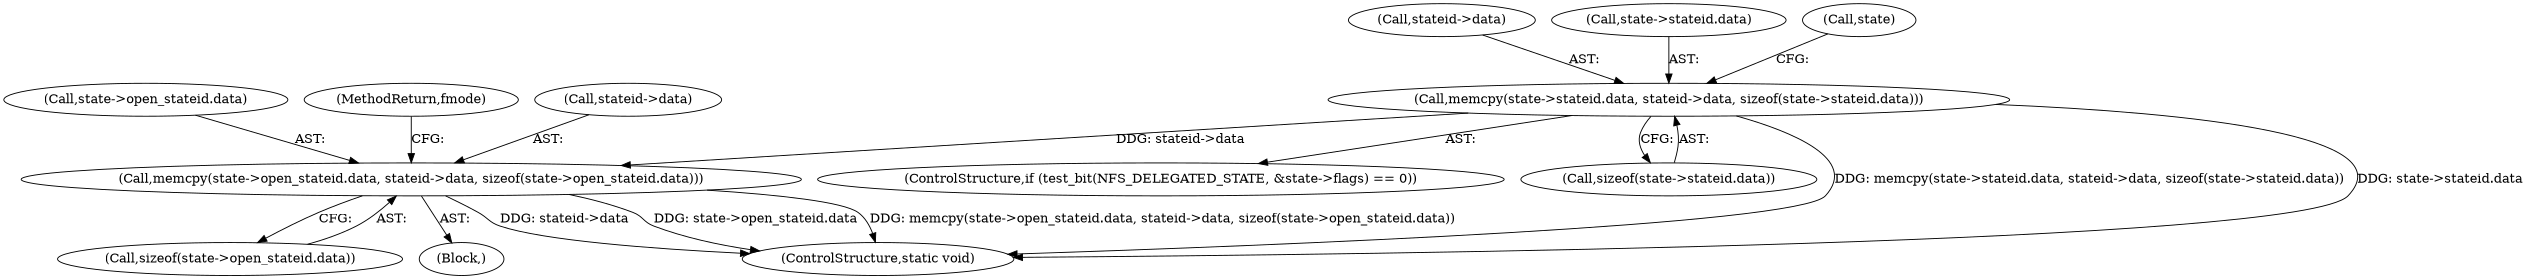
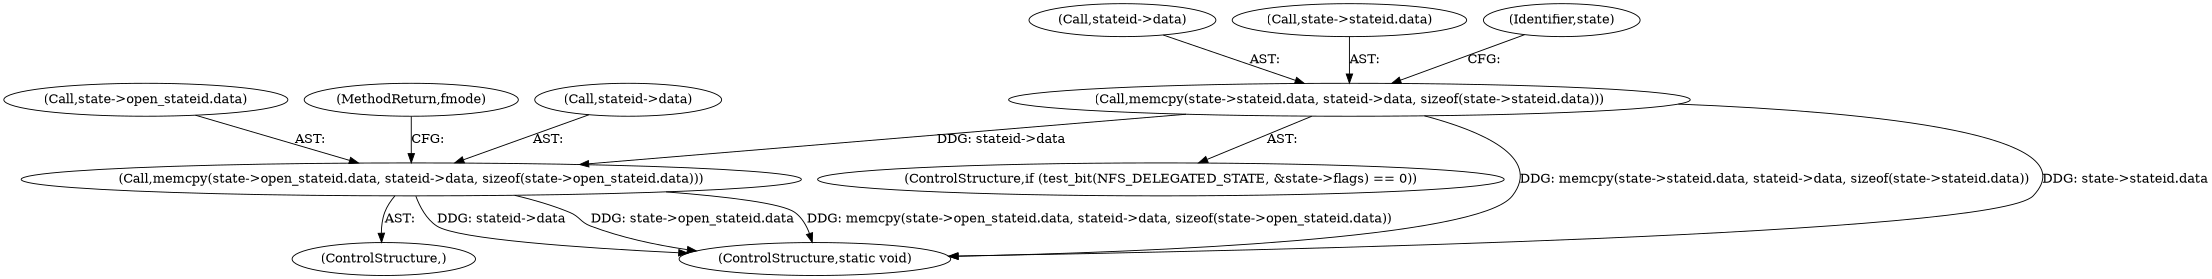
node "(Call,state)": label "(Call,state)" -> "(Identifier,state)"
node "(Call,sizeof(state->stateid.data))": removed
node "(Call,sizeof(state->open_stateid.data))": removed
node "(Block,)": label "(Block,)" -> "(ControlStructure,)"
